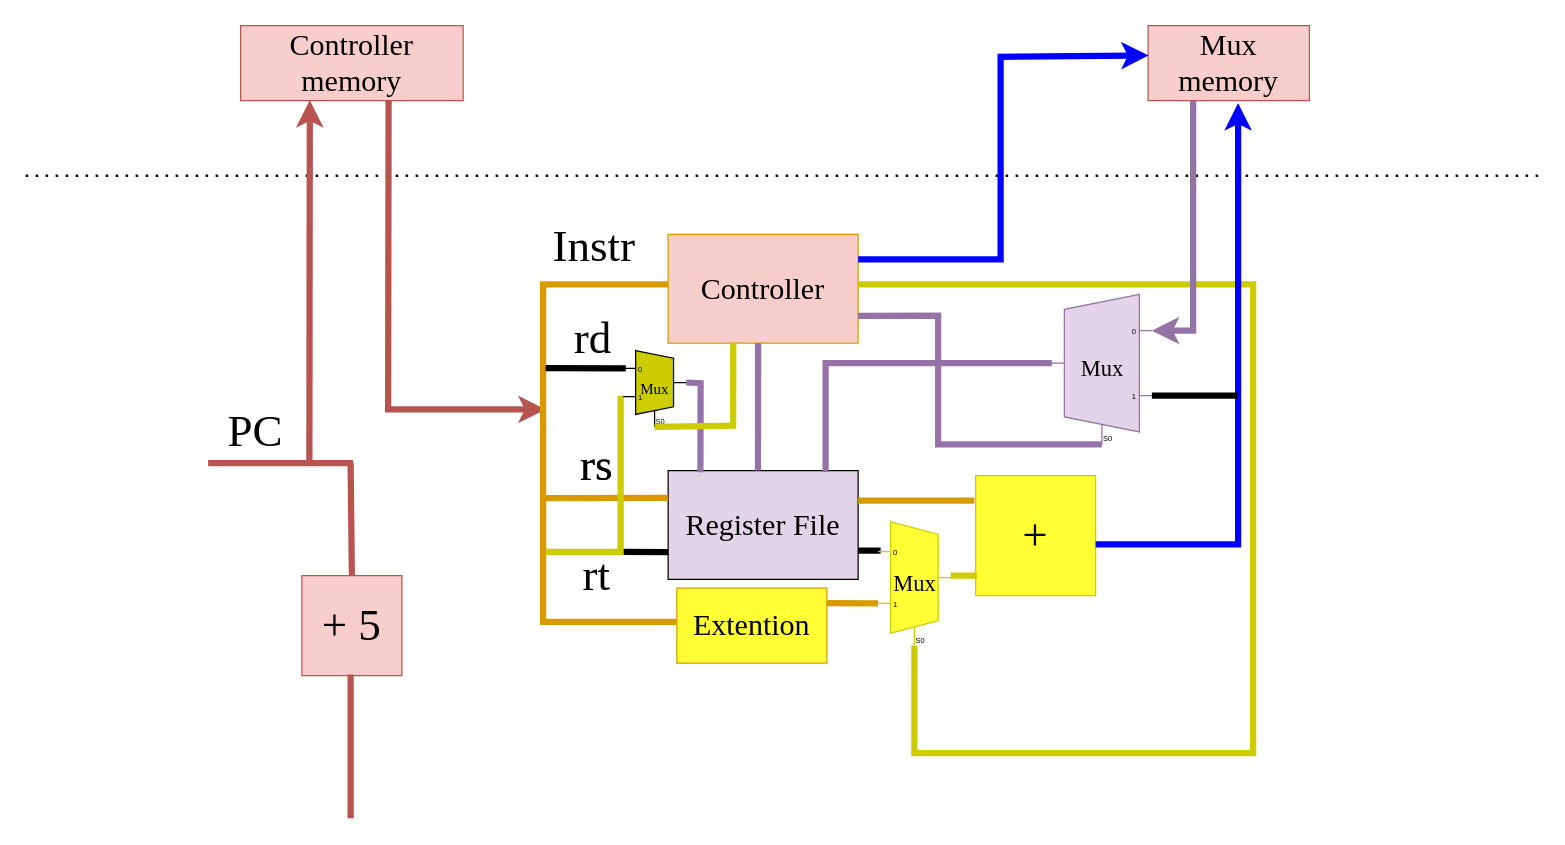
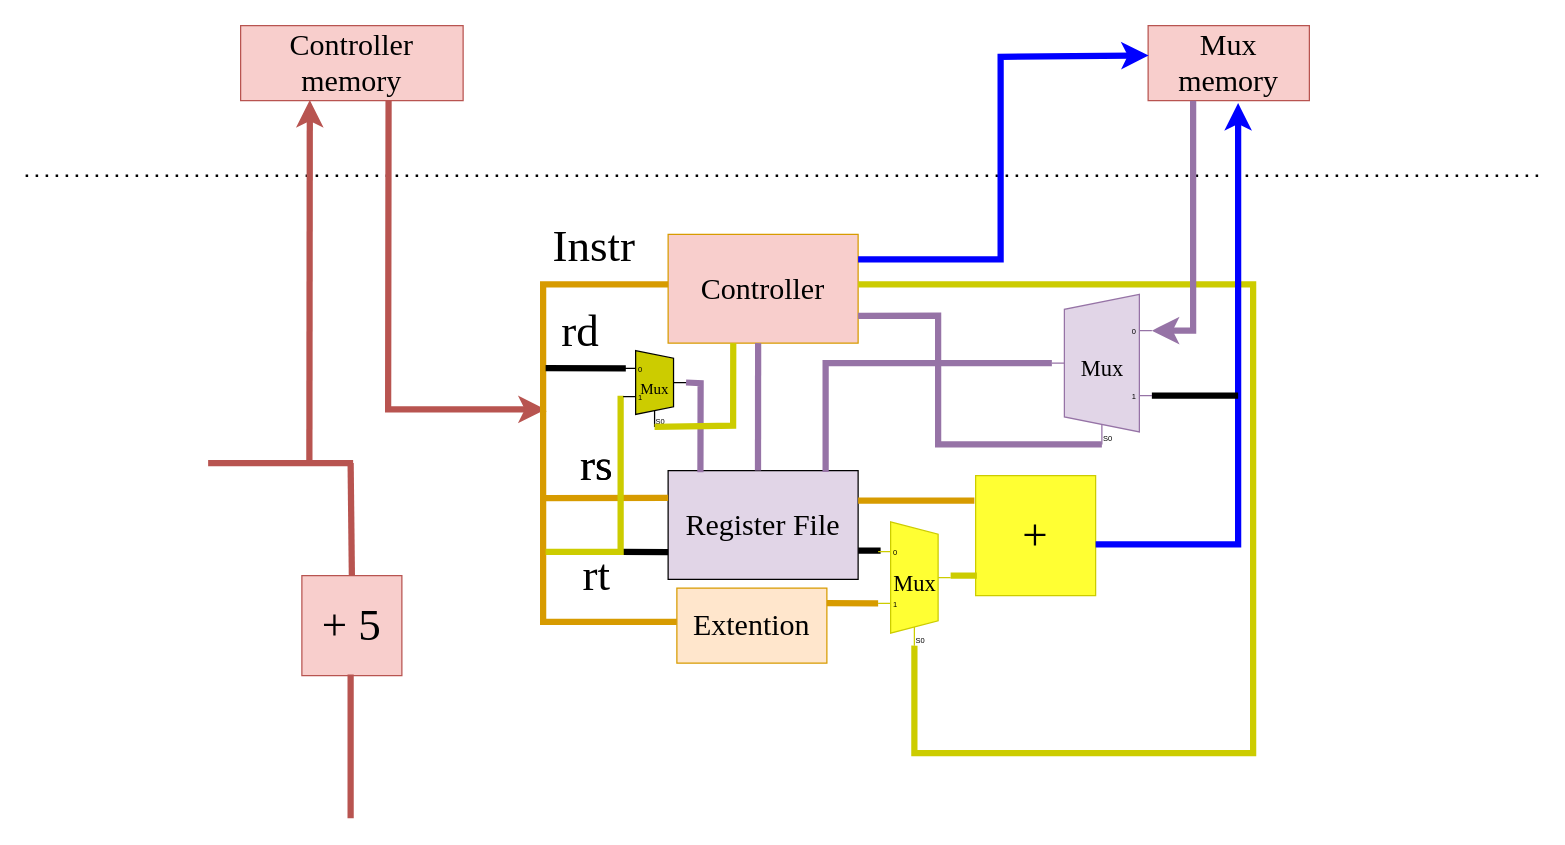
node "rd": moved (593, 338) -> (581, 332)
node "PC": removed
node "Extention": fillcolor #ffff33 -> #ffe6cc
